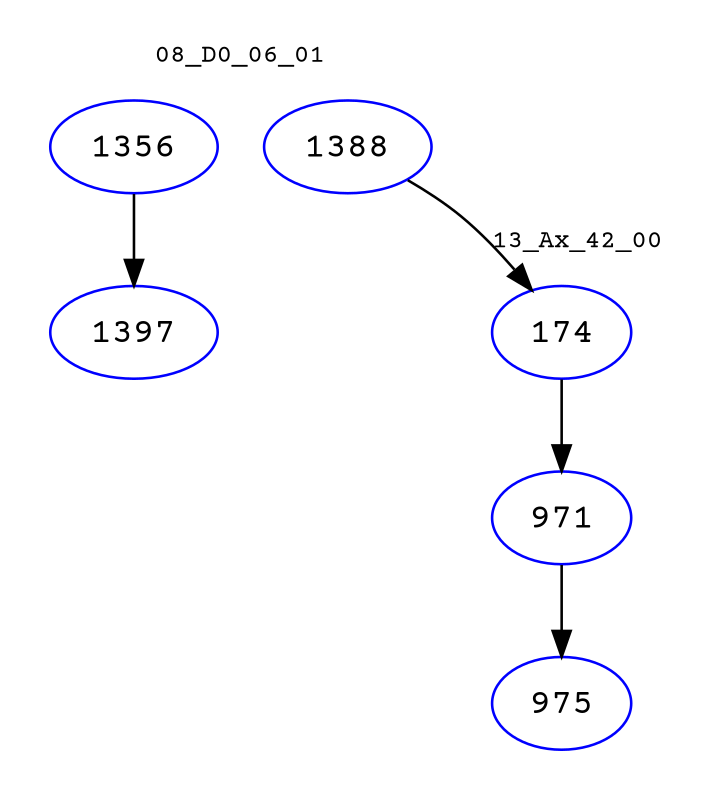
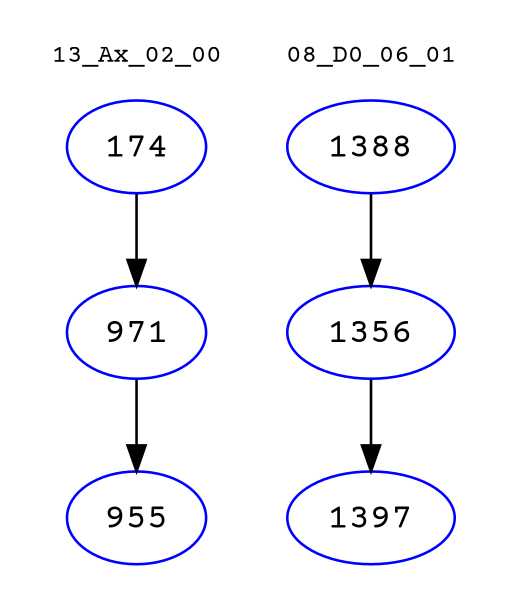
edge "1388" -> "174": now "1388" -> "1356"
cluster "13_Ax_42_00": label "13_Ax_42_00" -> "13_Ax_02_00"
node "975": label "975" -> "955"
